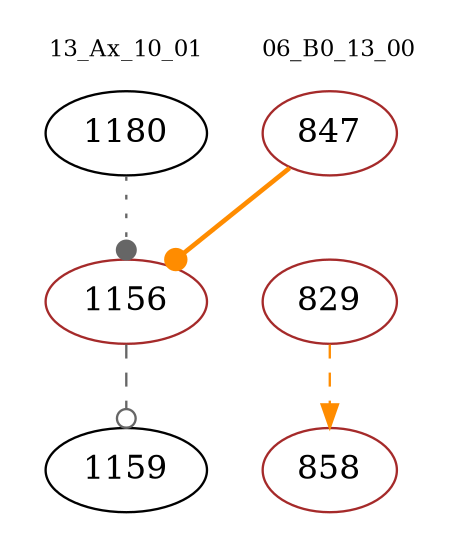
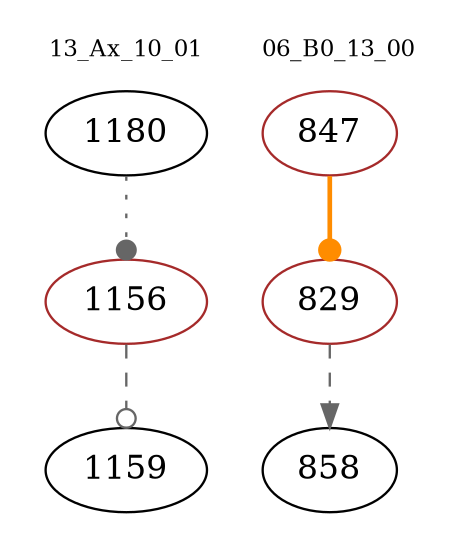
edge "847" -> "1156": now "847" -> "829"
edge "829" -> "858": color darkorange -> gray40
node "858": color brown -> black
